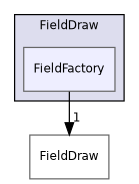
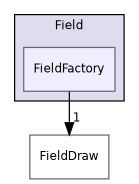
cluster "FieldDraw": label "FieldDraw" -> "Field"
